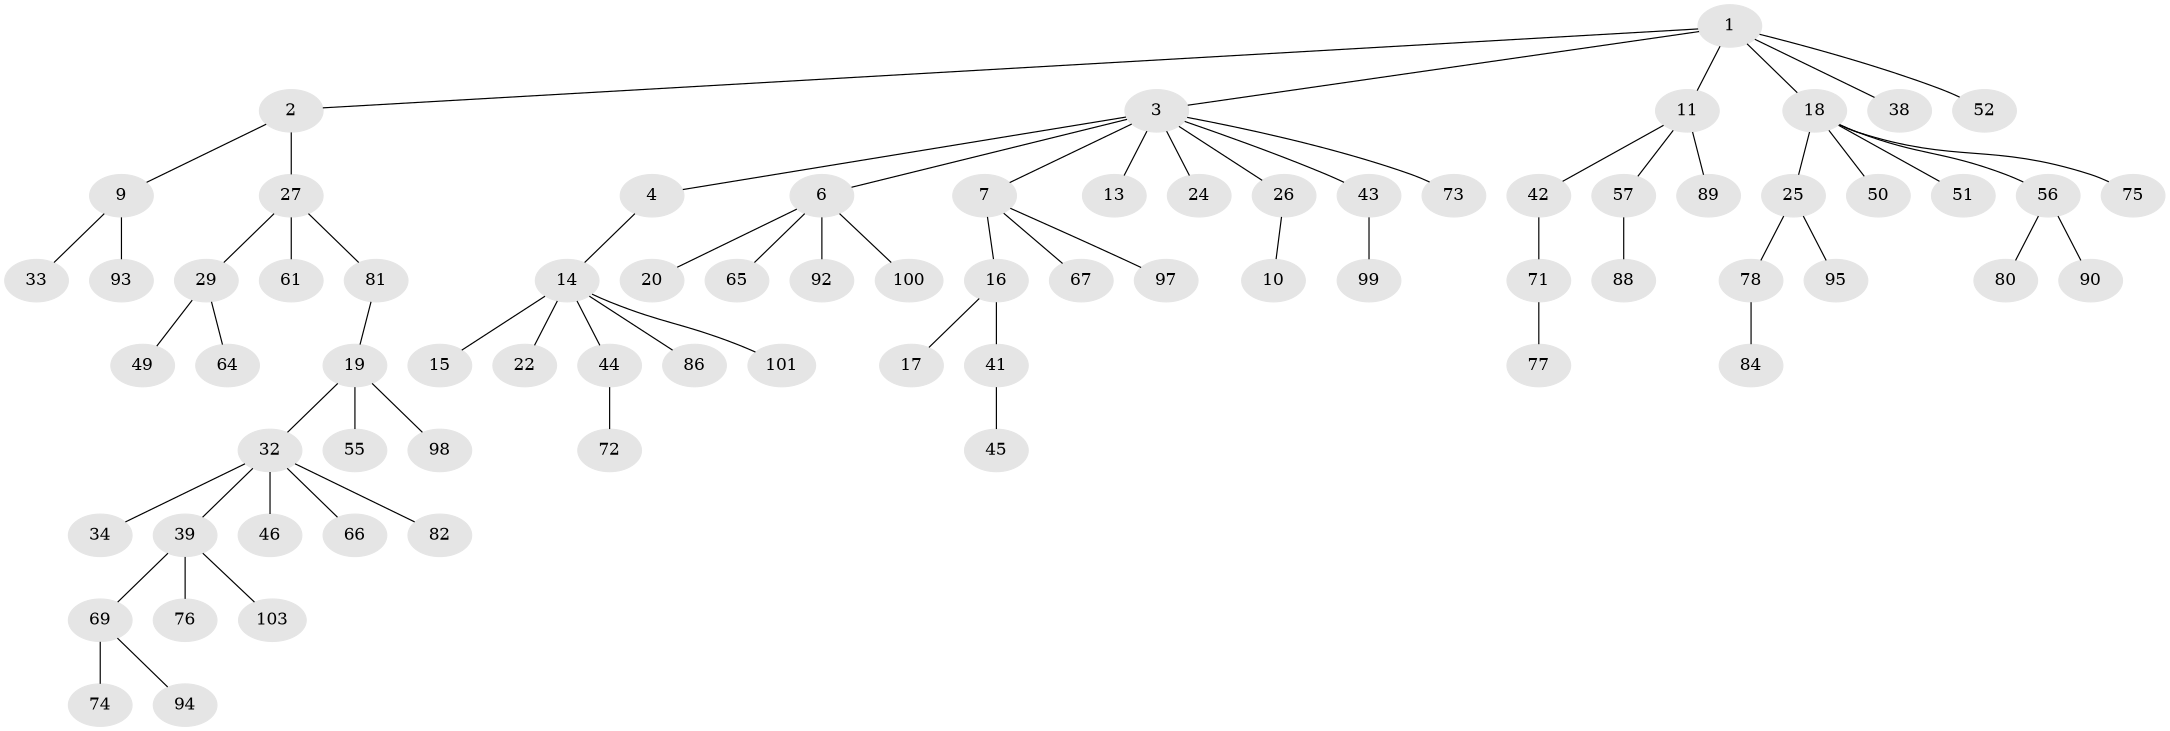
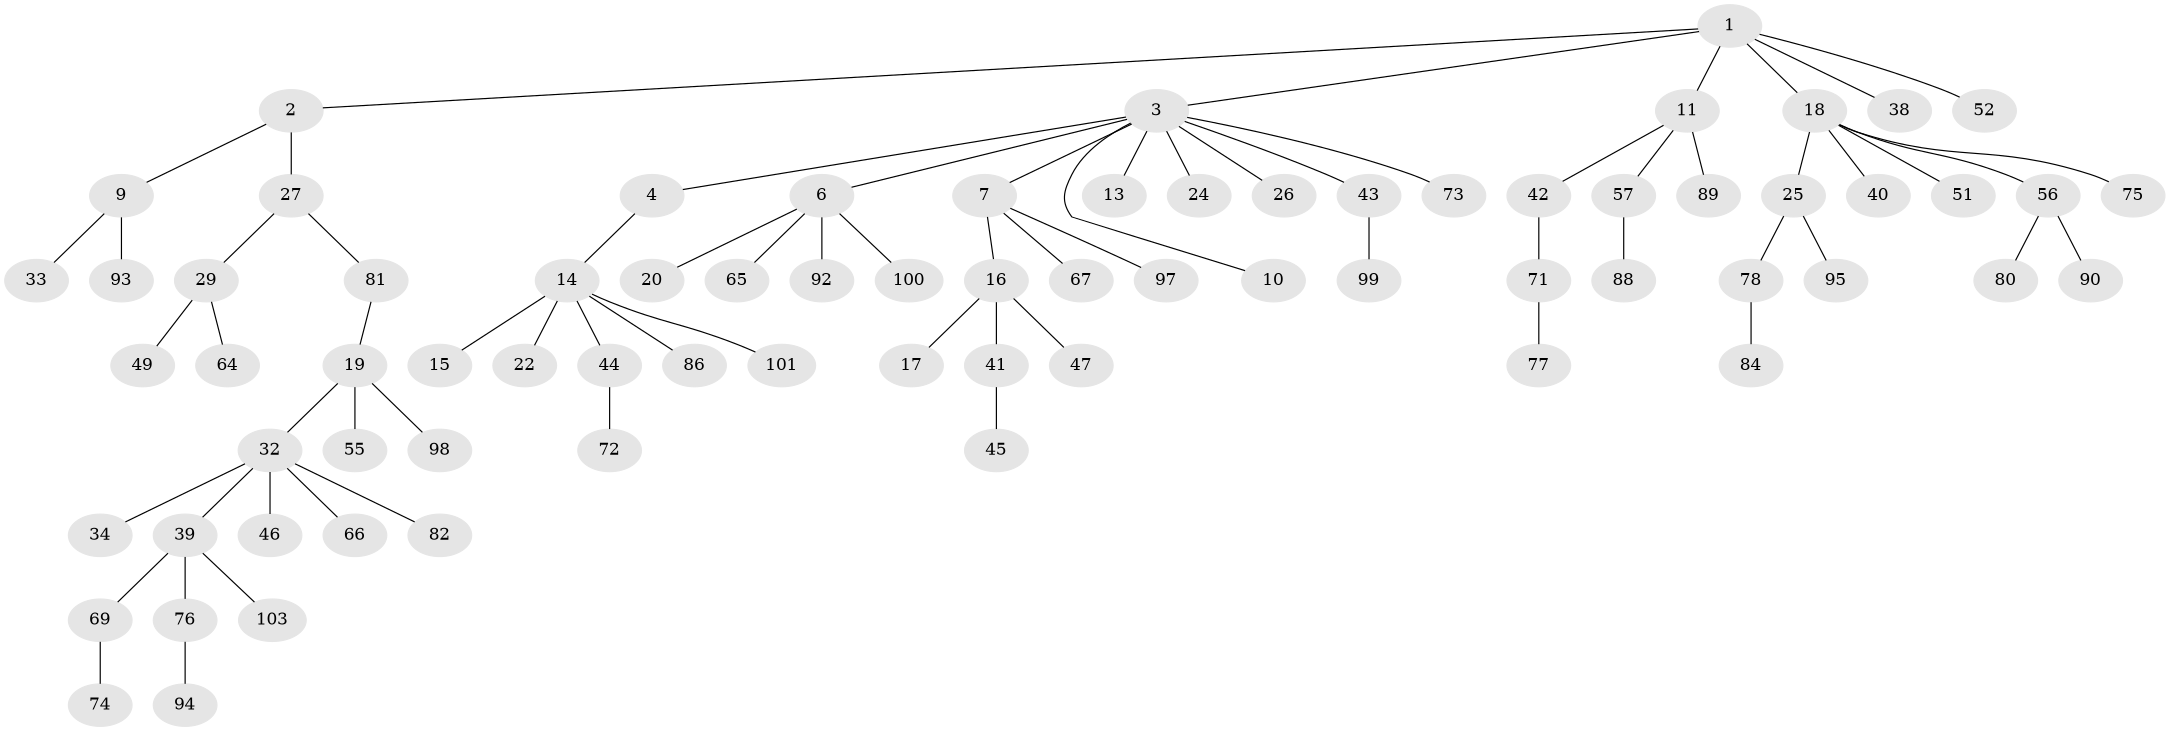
node "50": label "50" -> "40"
edge "26" -- "10": now "3" -- "10"
node "61": removed
node "47": added
edge "69" -- "94": now "76" -- "94"
